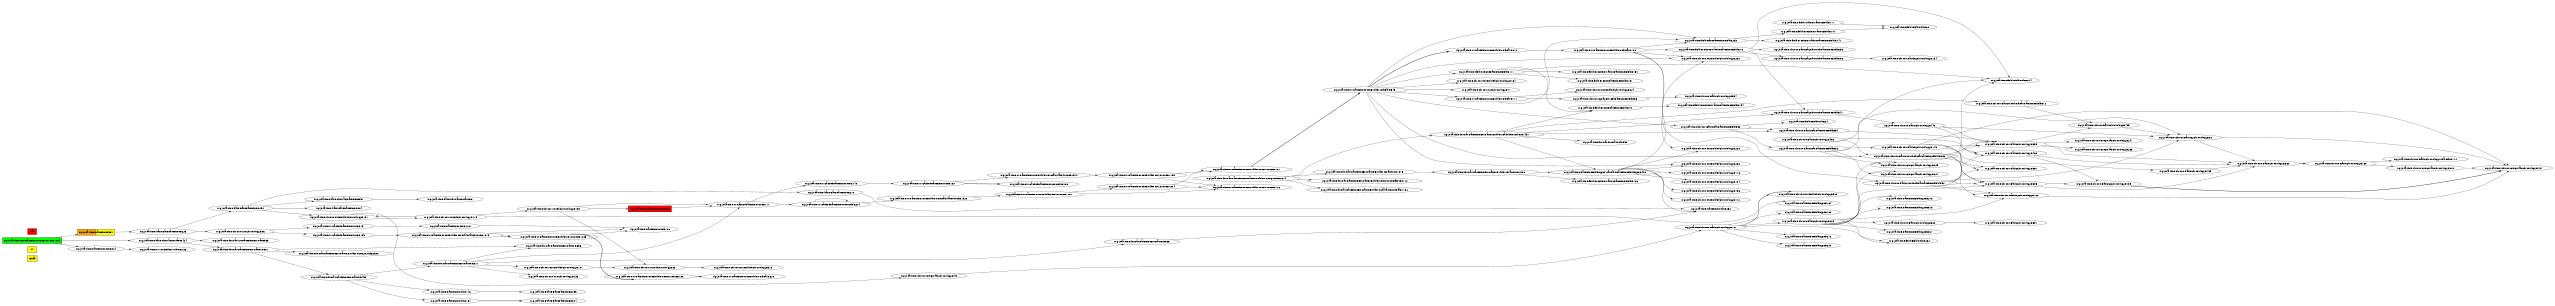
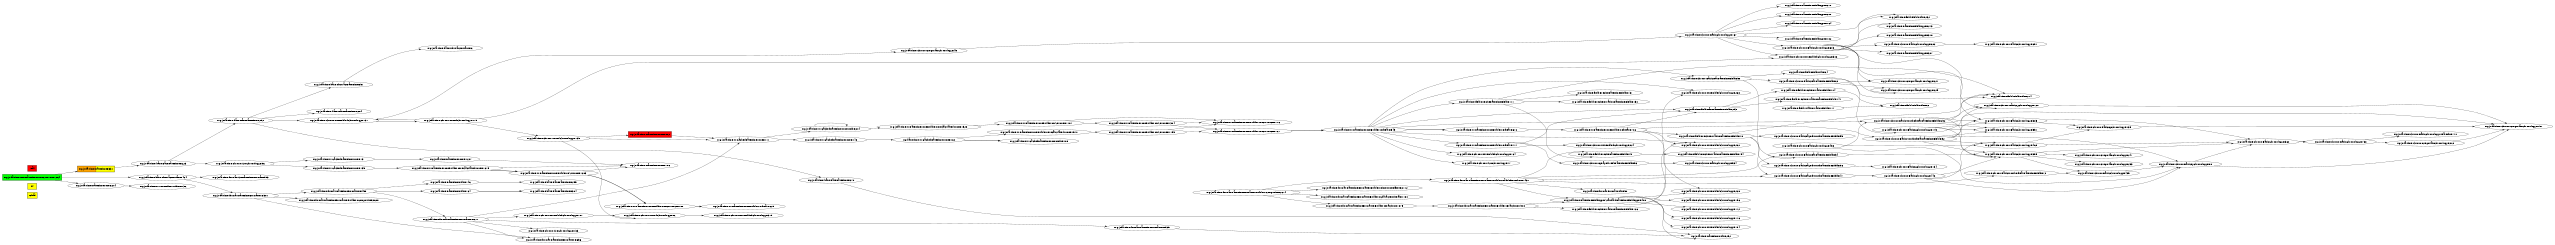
node "org.joda.time.chrono.BasicChronology#485": removed
node "org.joda.time.tz.CachedDateTimeZone#160": label "org.joda.time.tz.CachedDateTimeZone#160" -> "org.base.time.tz.CachedDateTimeZone#160"
edge "org.joda.time.chrono.BasicGJChronology#139" -> "org.joda.time.chrono.GregorianChronology#197": style bold -> solid
